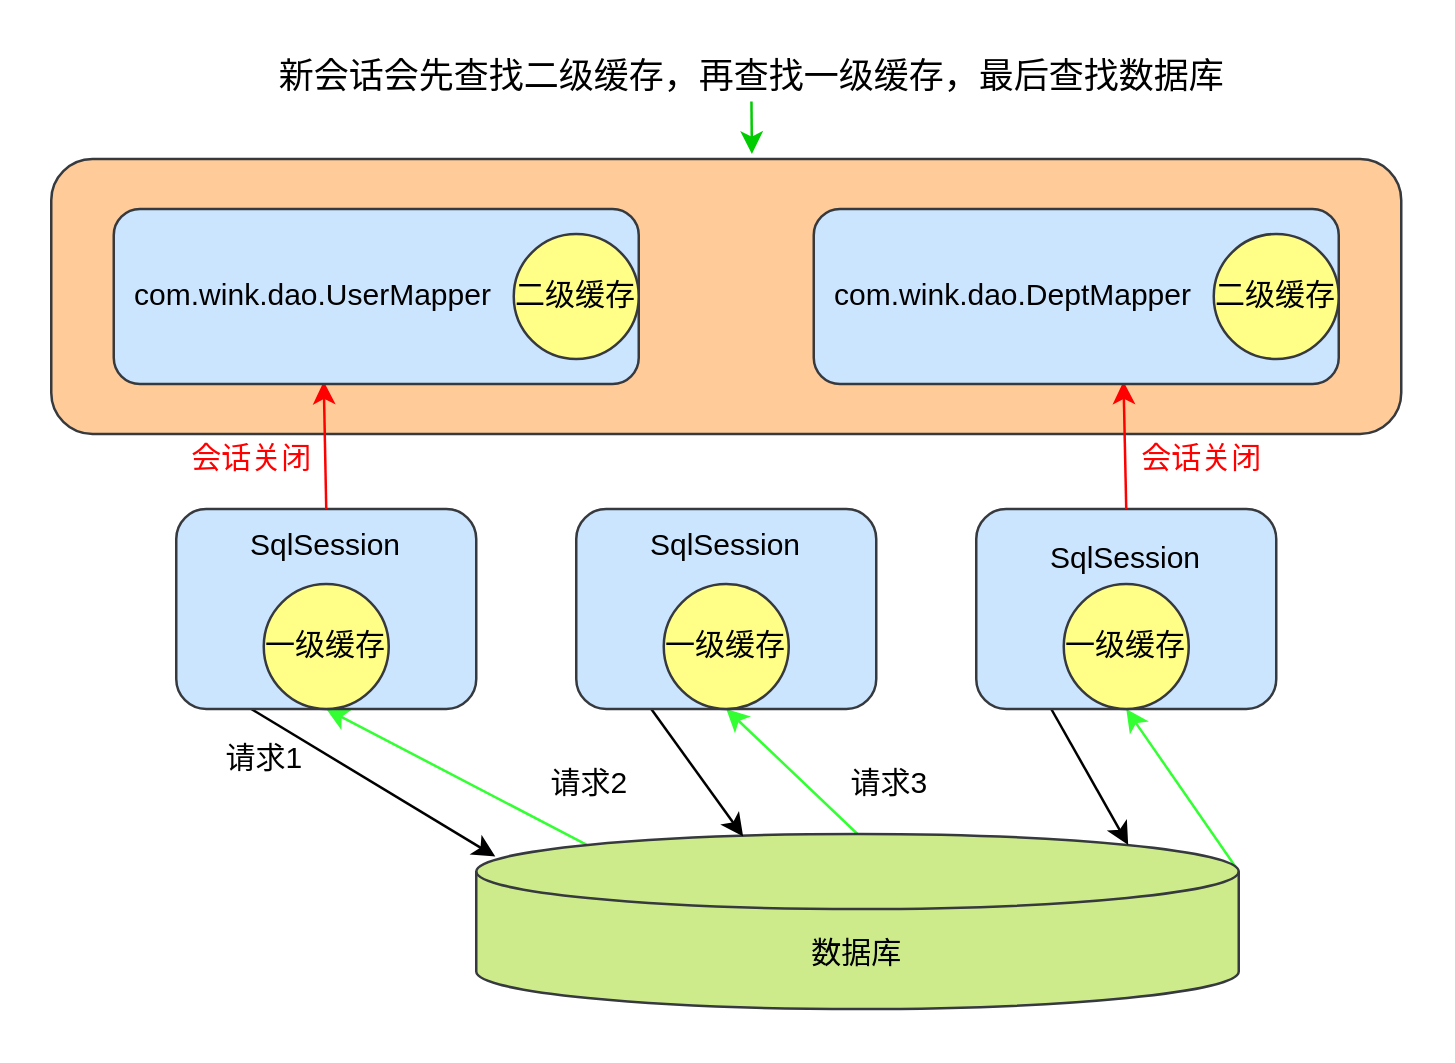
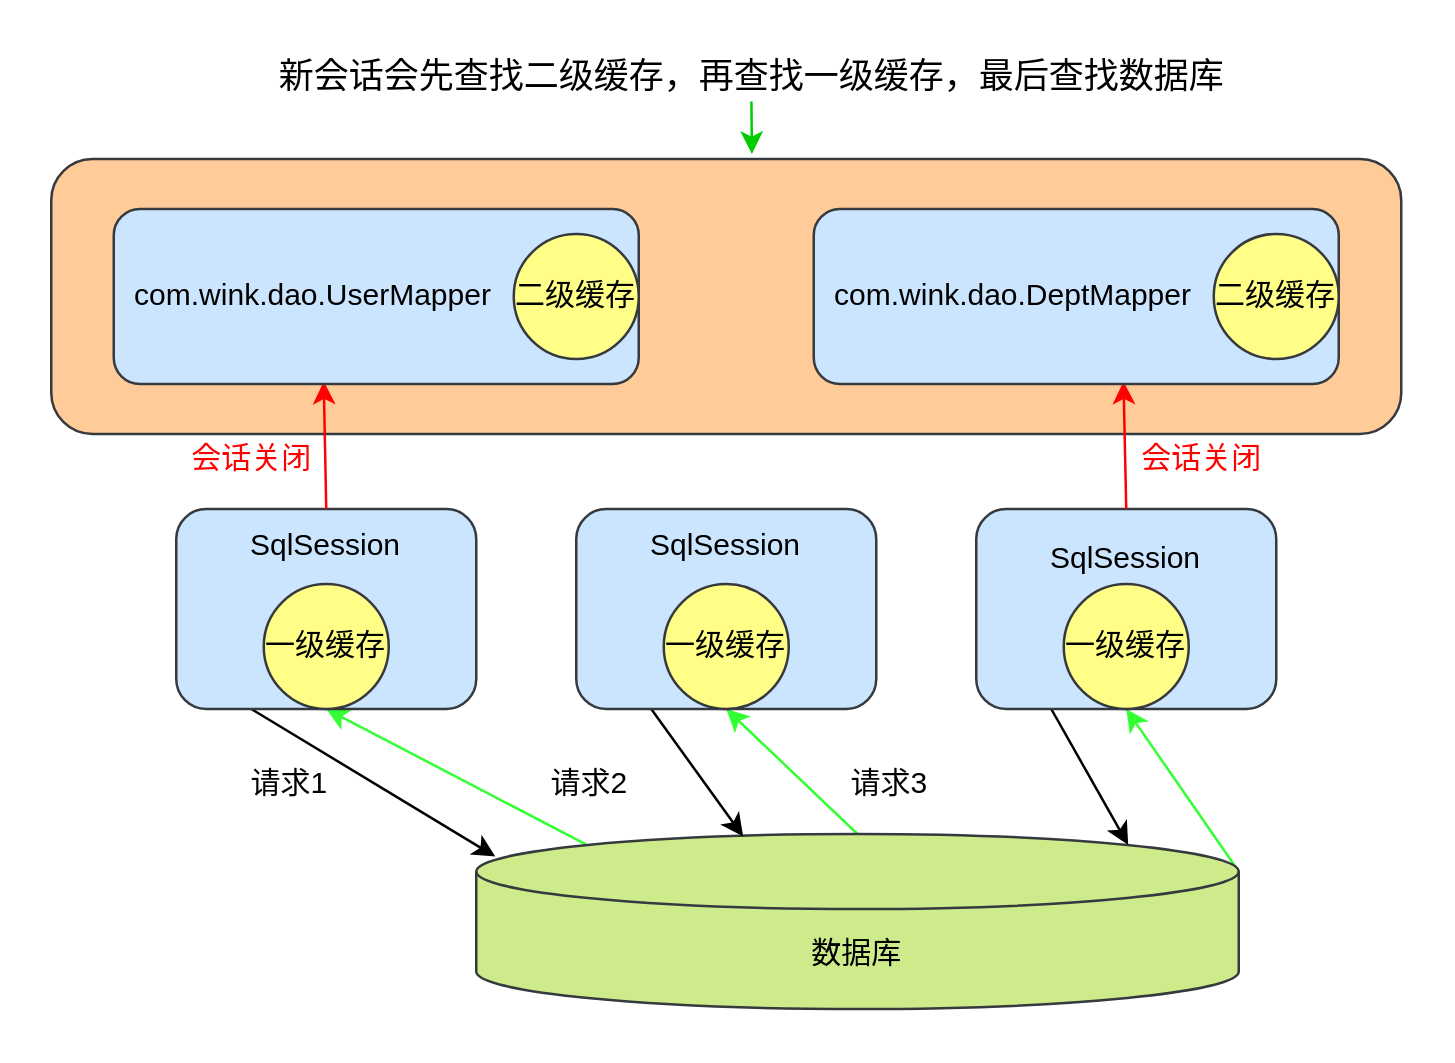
node "请求1": moved (264, 759) -> (289, 784)
